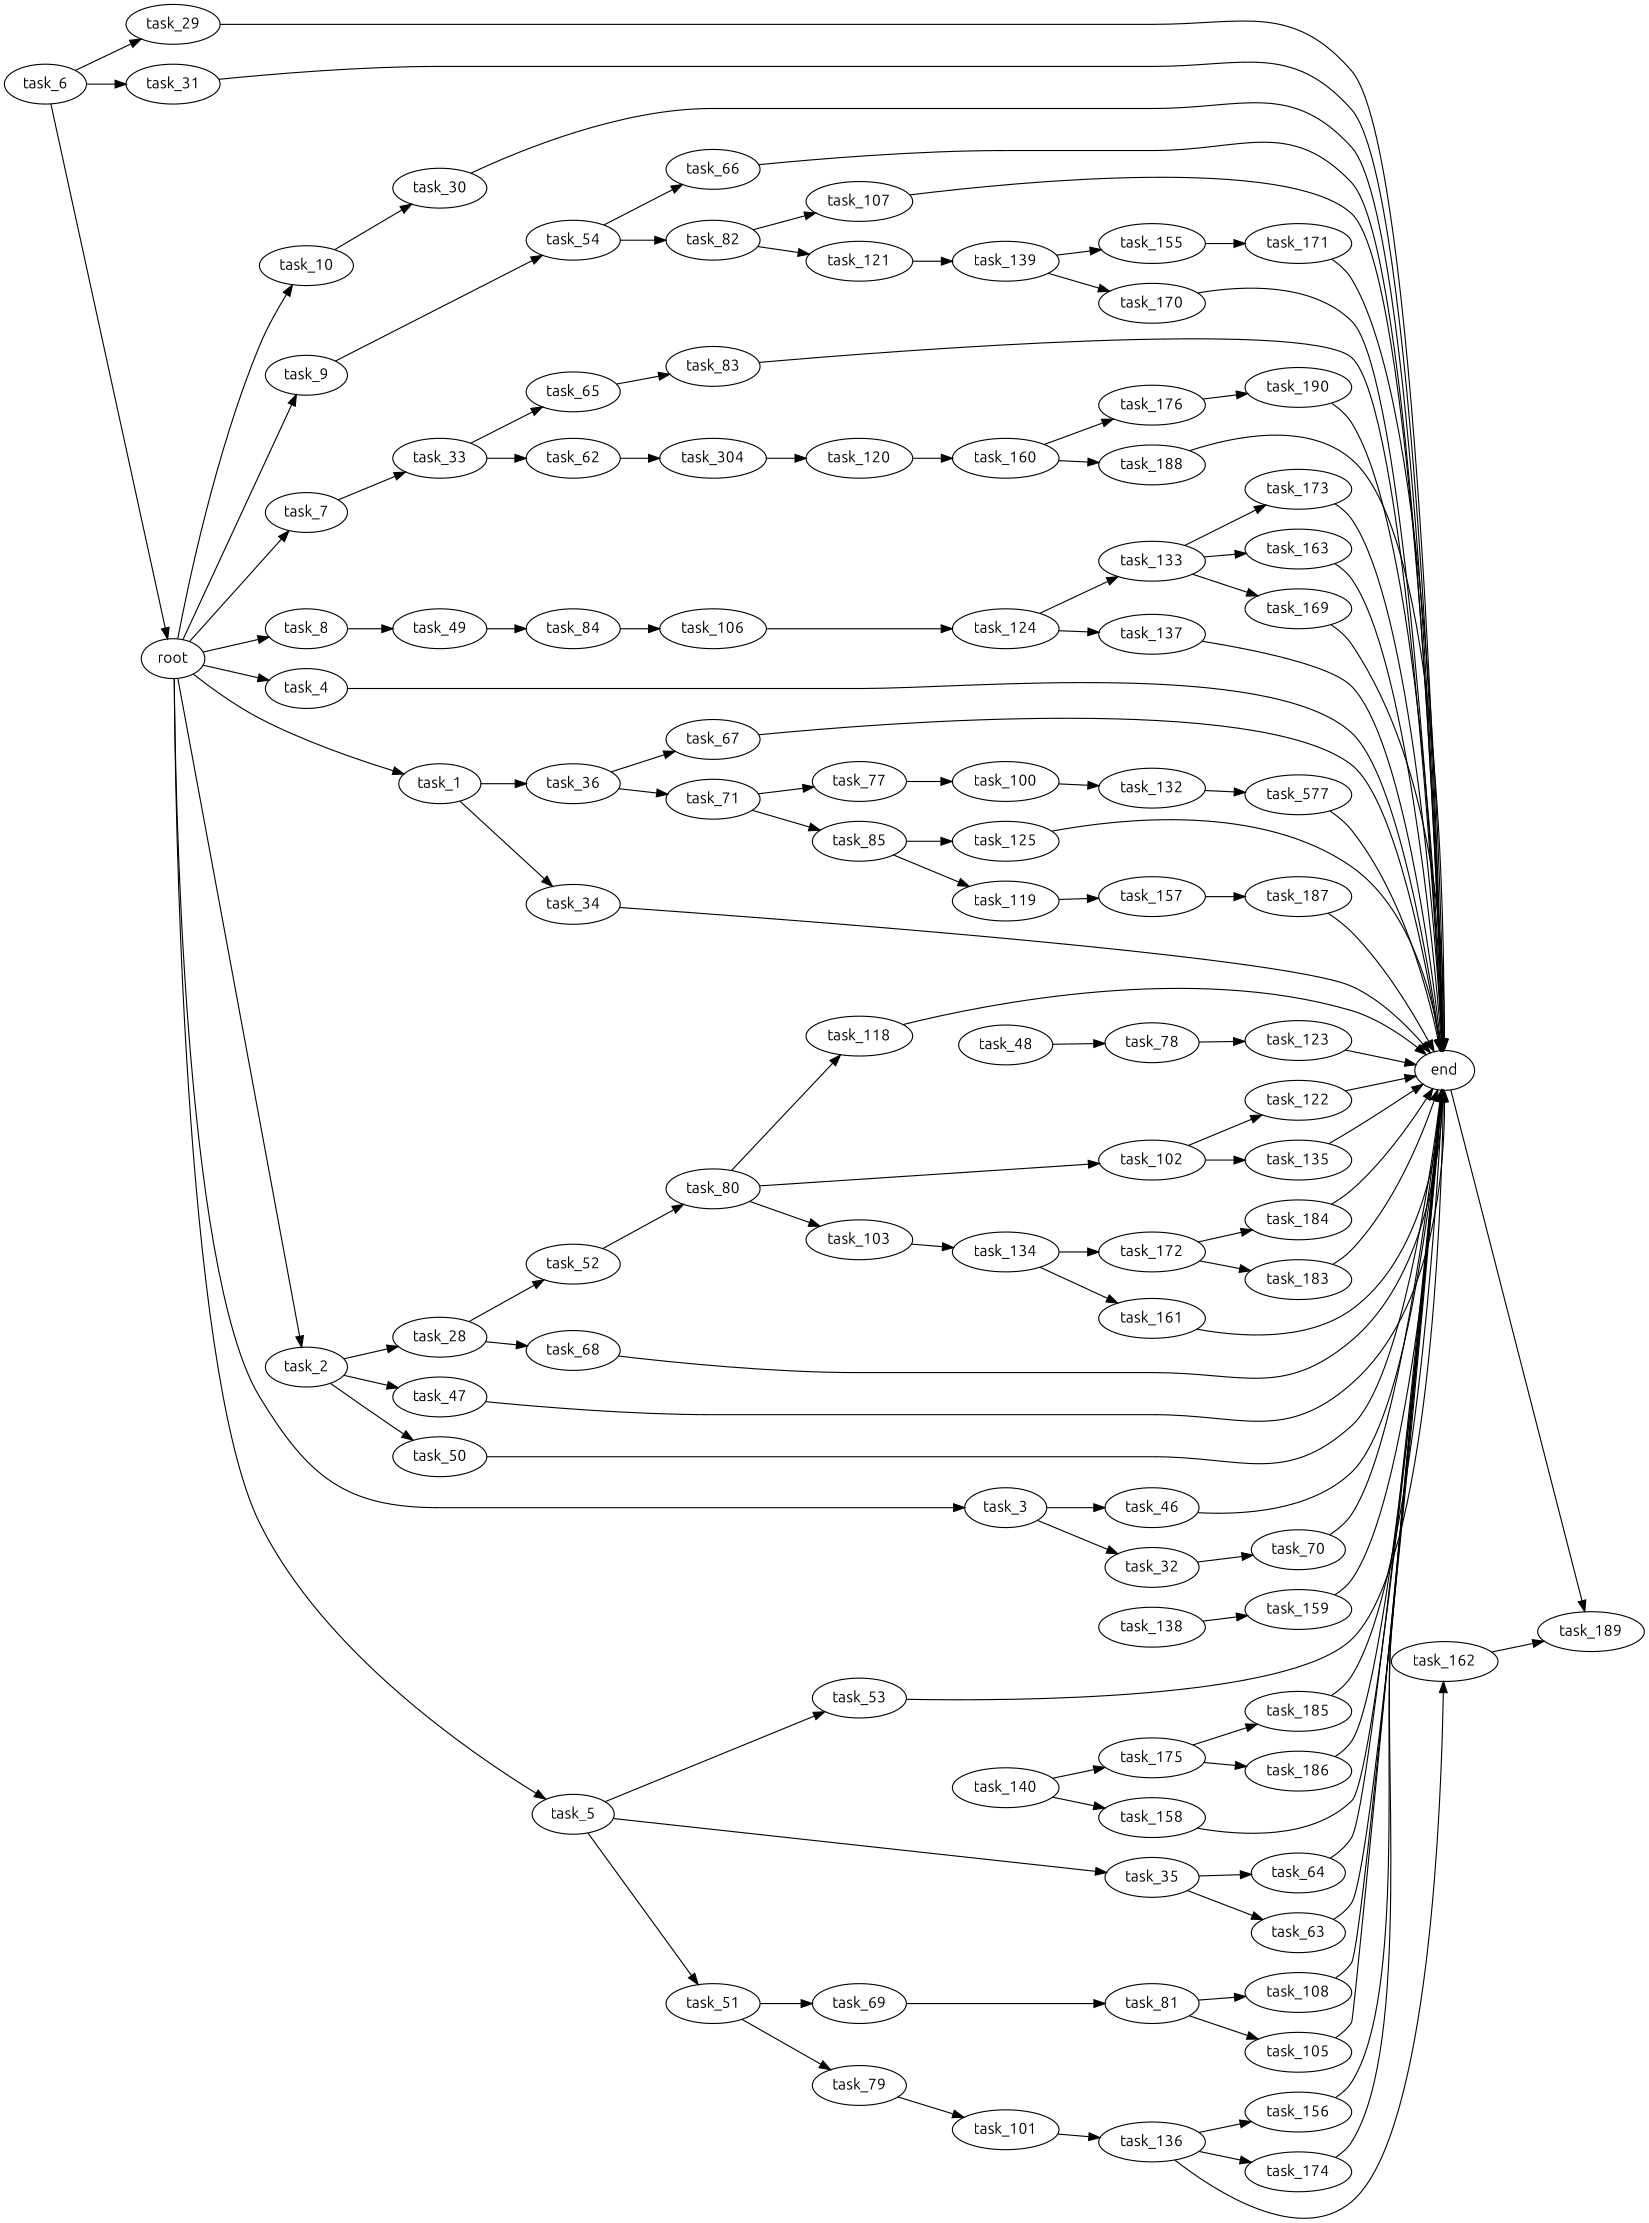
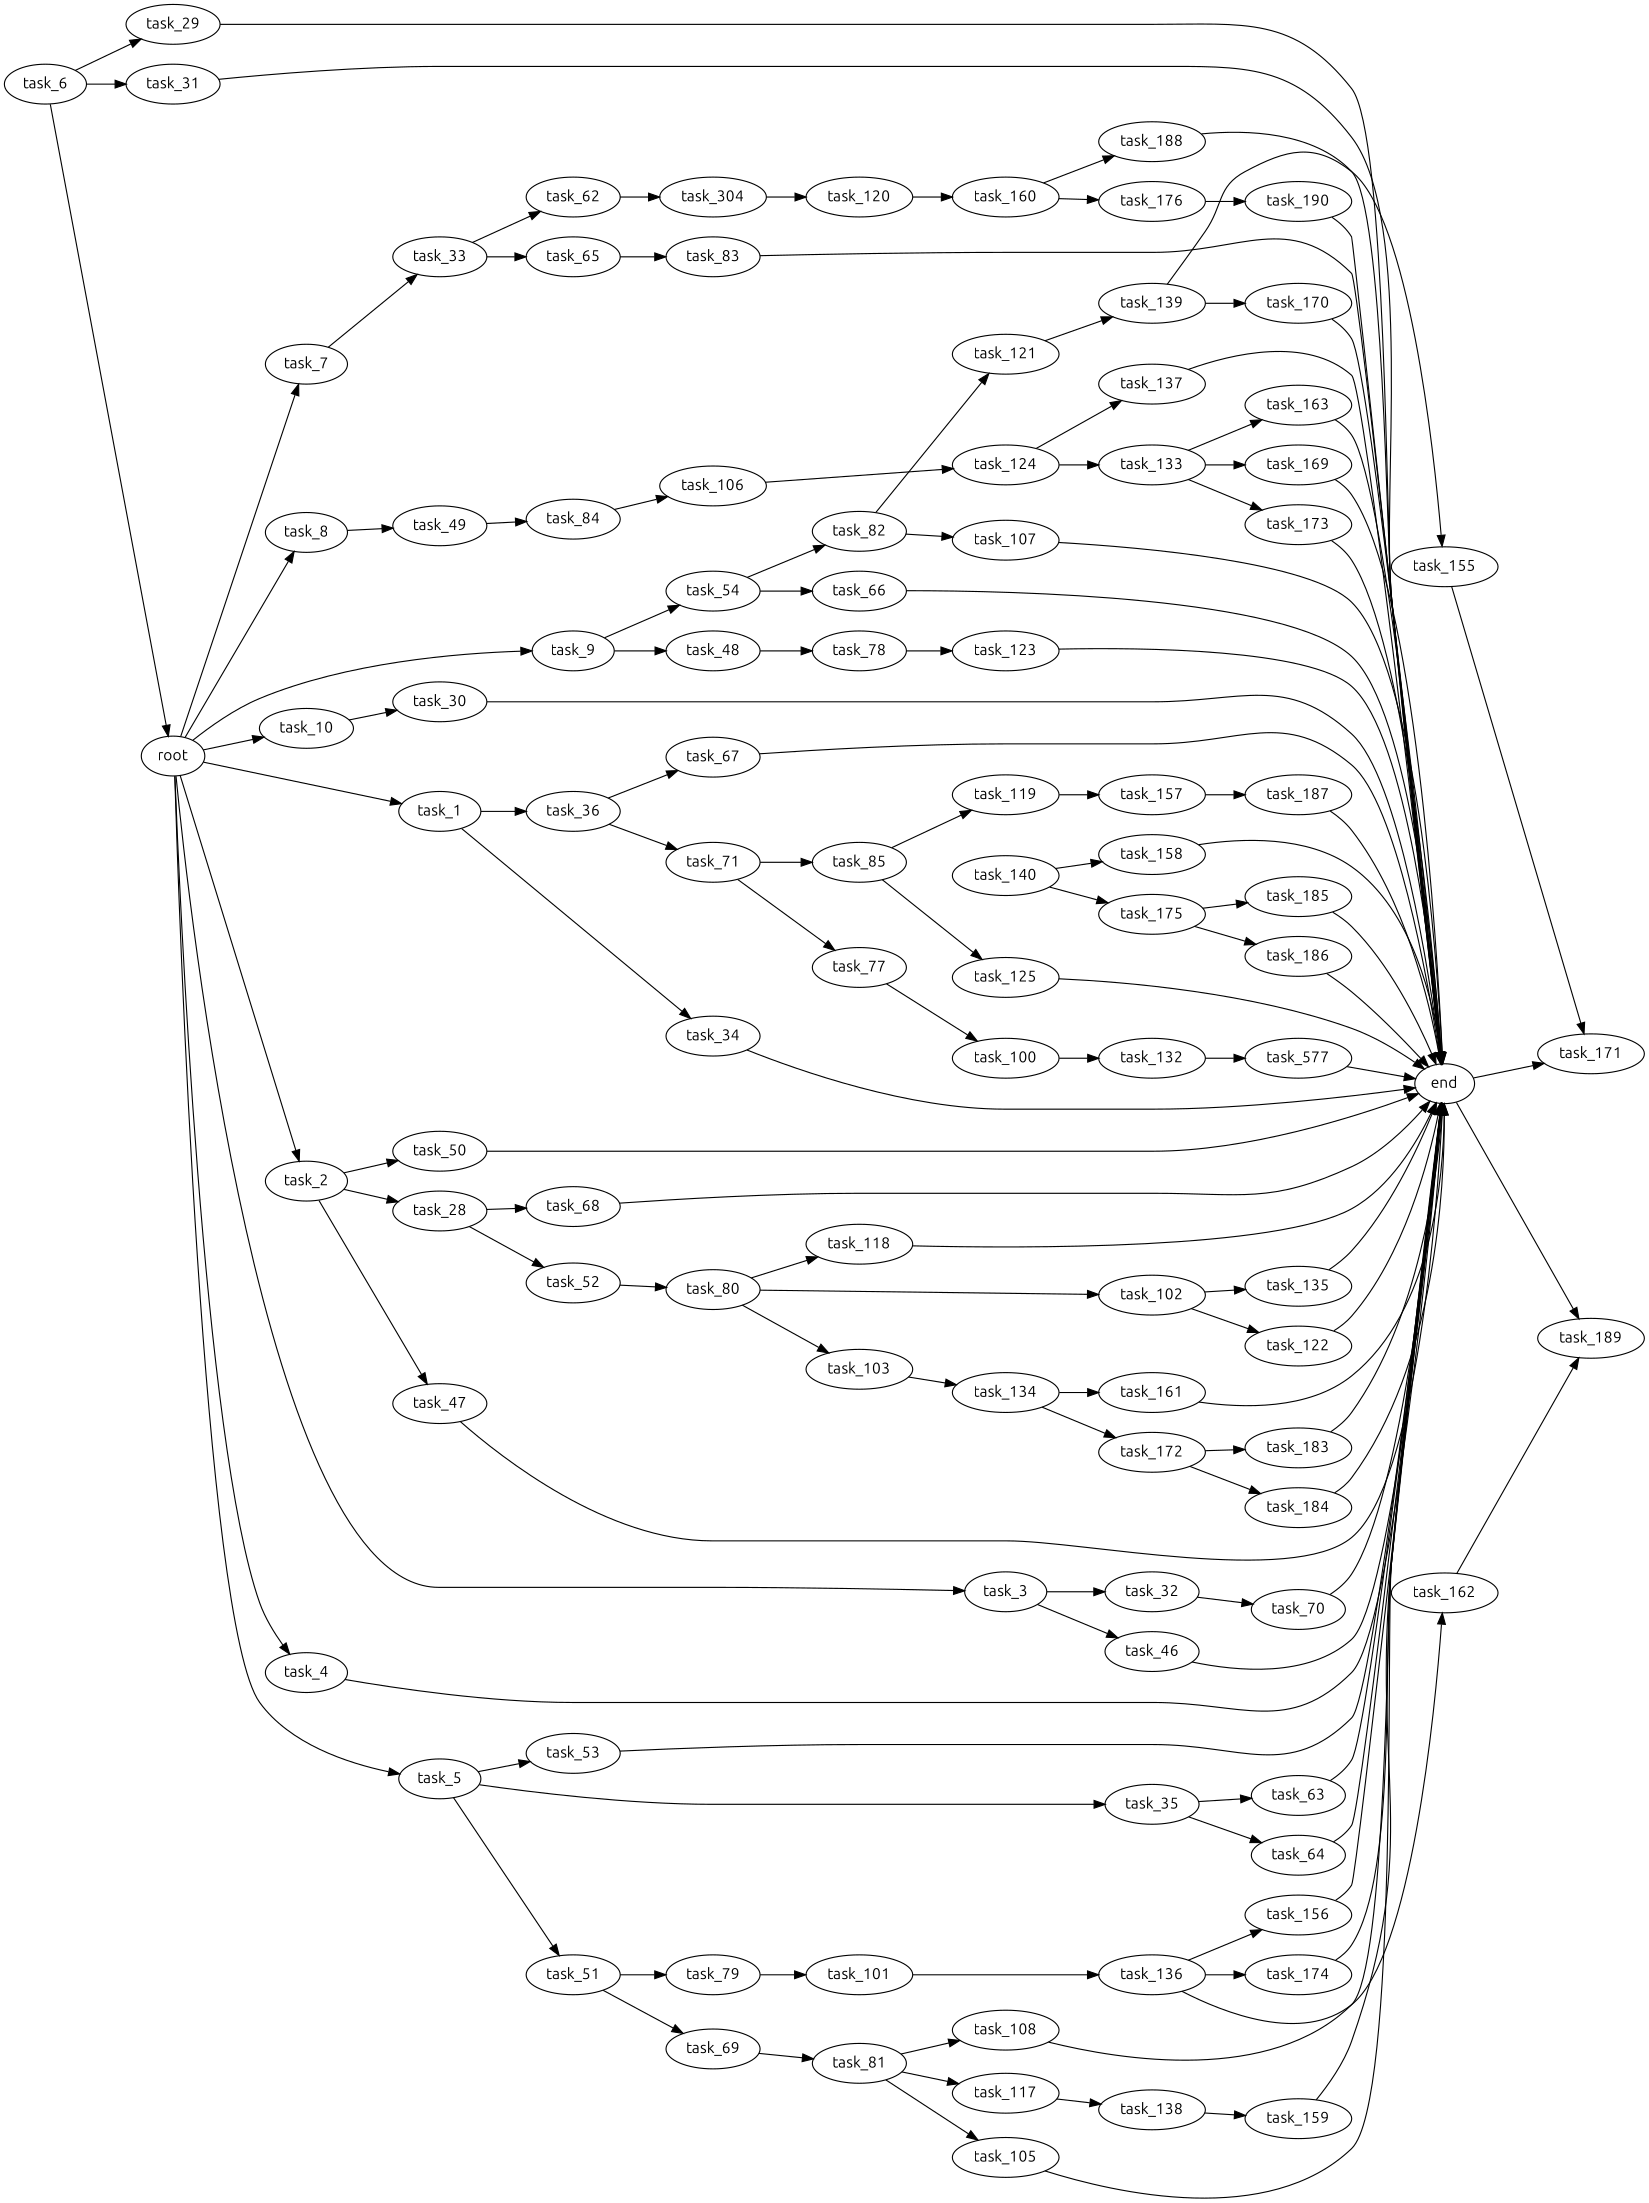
edge "task_171" -> "end": reversed
edge "task_9" -> "task_48": added
node "task_117": added
